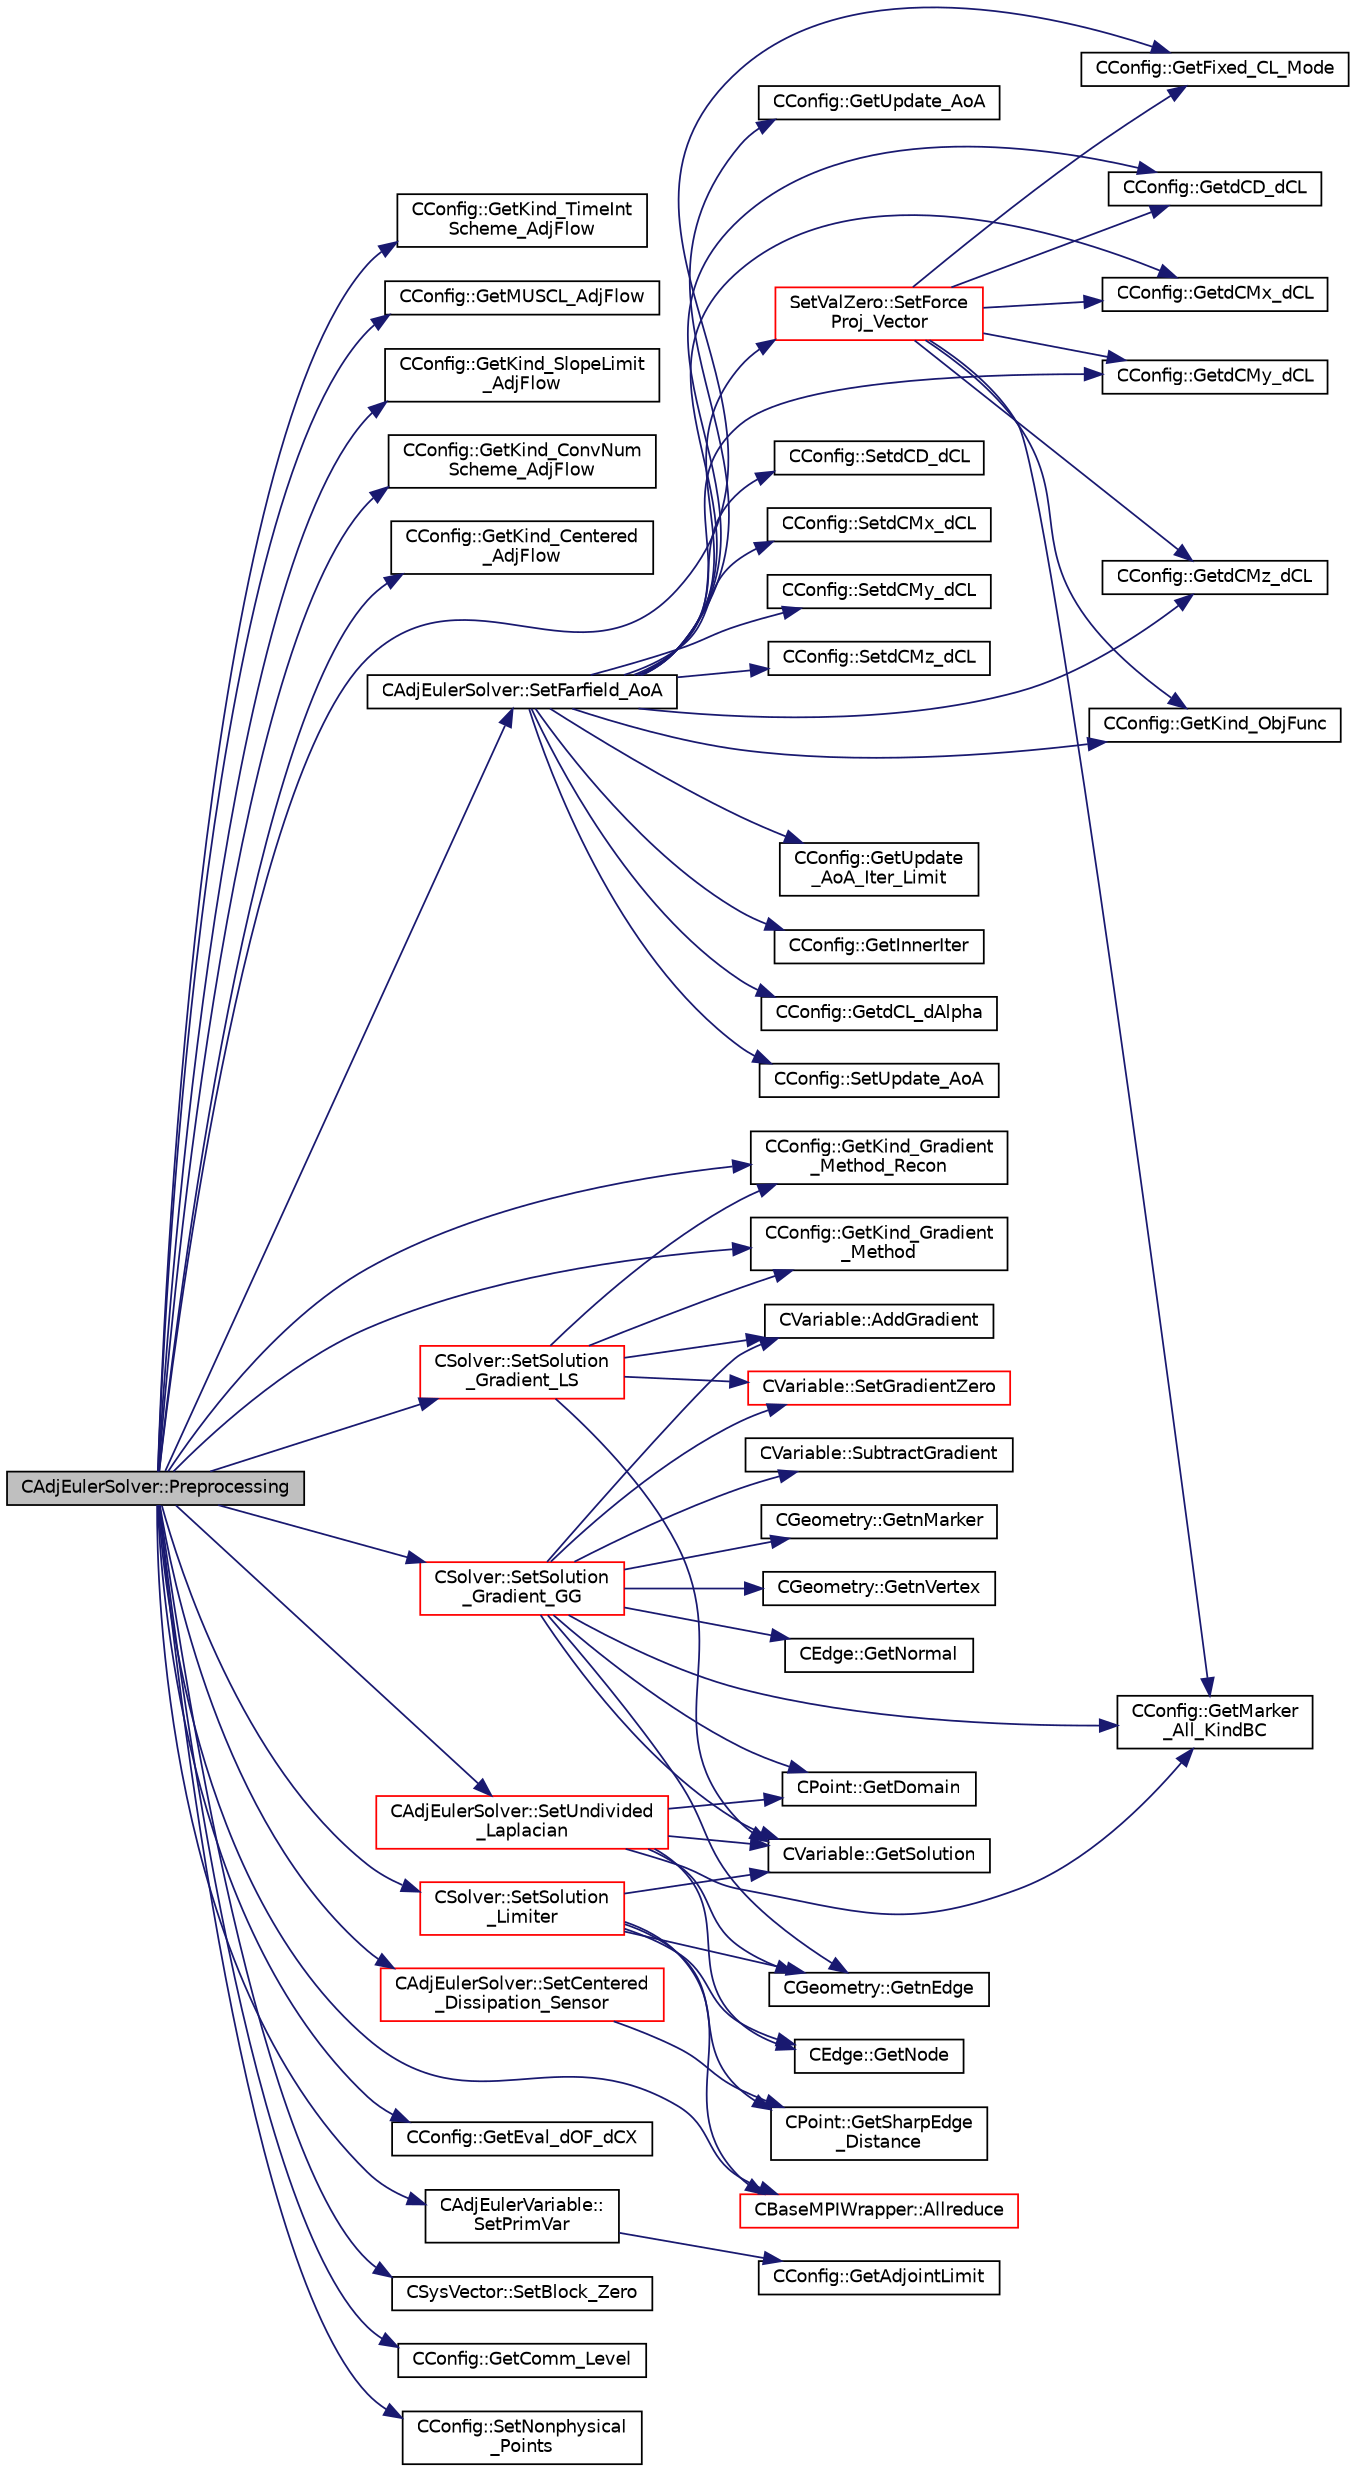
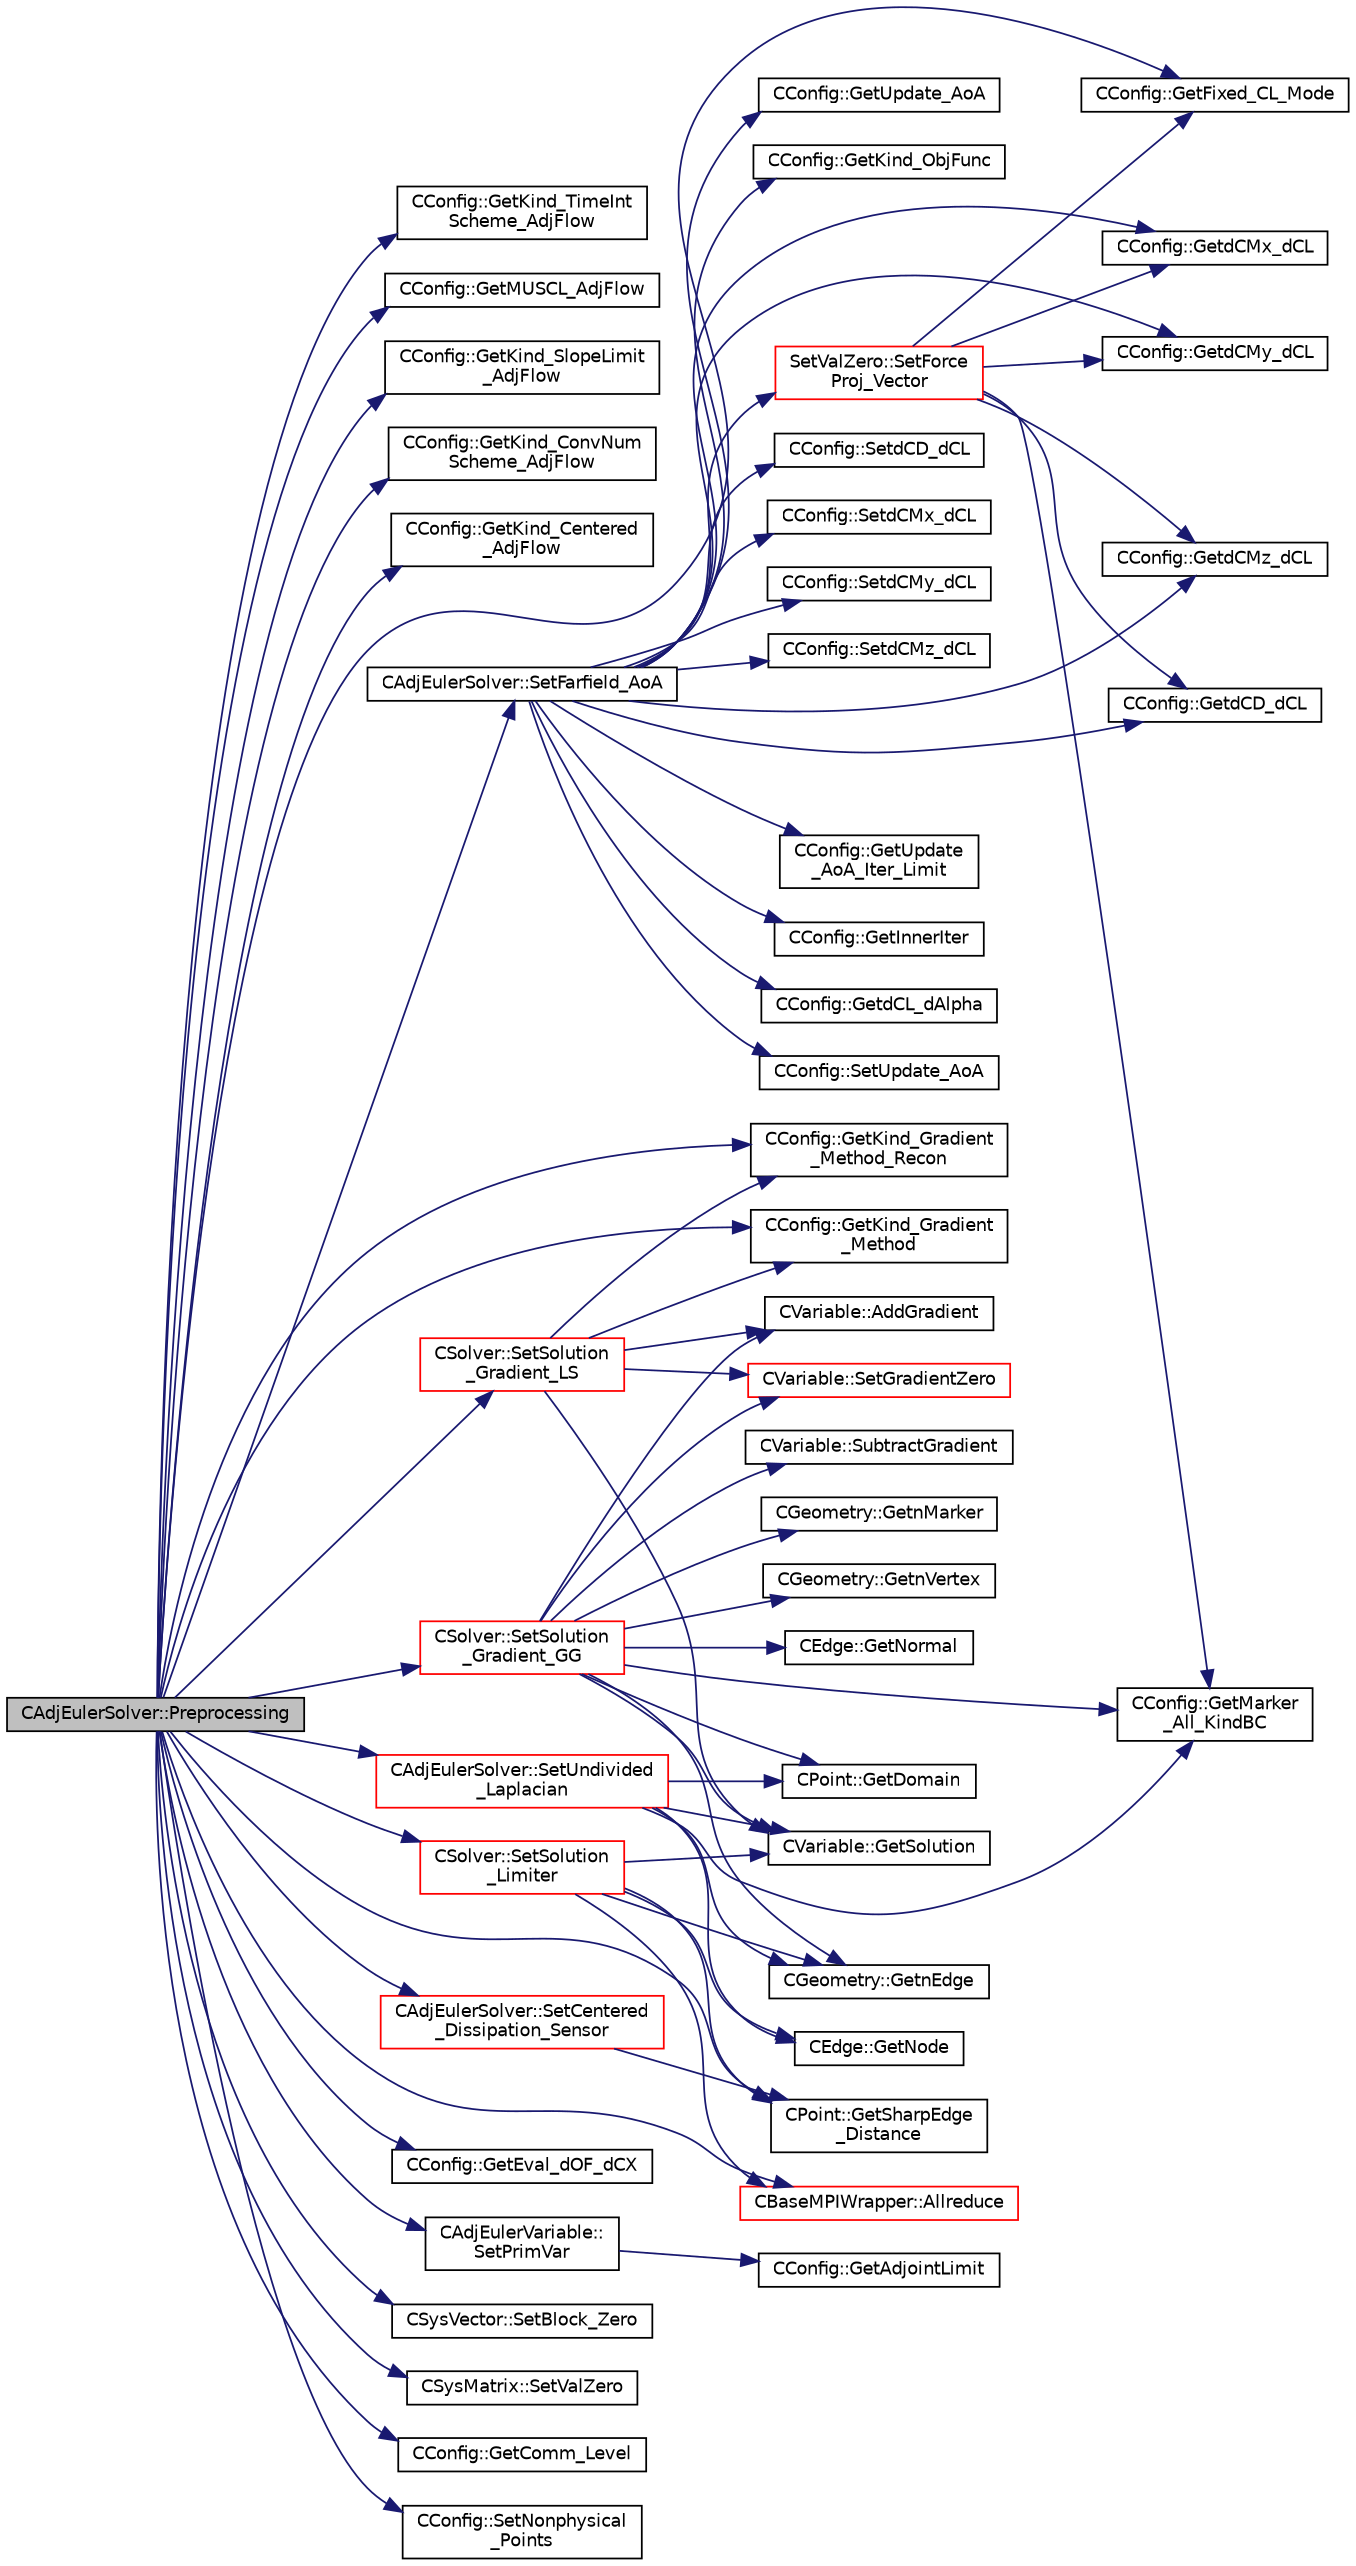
edge "SetValZero::SetForce Proj_Vector" -> "CConfig::GetKind_ObjFunc": removed
edge "CAdjEulerSolver::Preprocessing" -> "CPoint::GetSharpEdge _Distance": added
node "CSysMatrix::SetValZero": added
